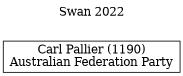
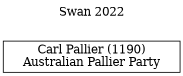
node "Carl Pallier (1190) Australian Federation Party": label "Carl Pallier (1190) Australian Federation Party" -> "Carl Pallier (1190) Australian Pallier Party"
